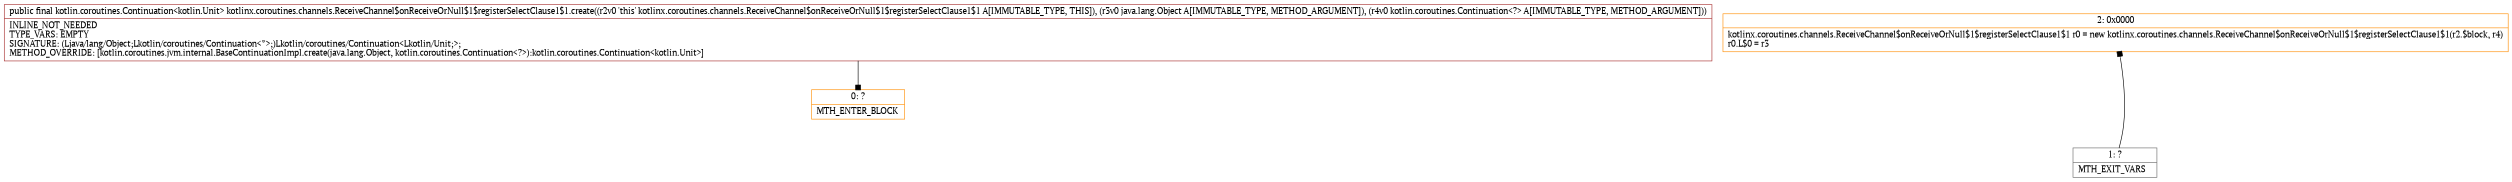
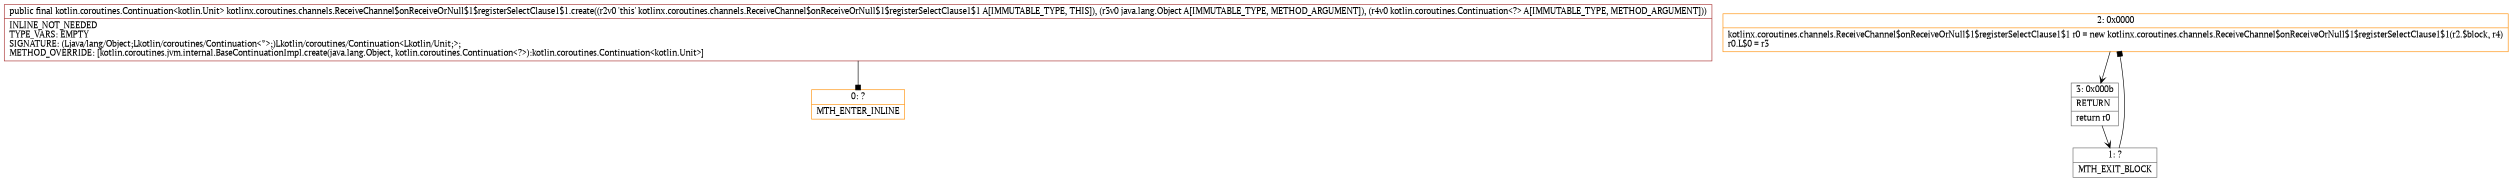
node "3: 0x000b": added
node "0: ?": text "MTH_ENTER_BLOCK" -> "MTH_ENTER_INLINE"
node "1: ?": text "MTH_EXIT_VARS" -> "MTH_EXIT_BLOCK"
